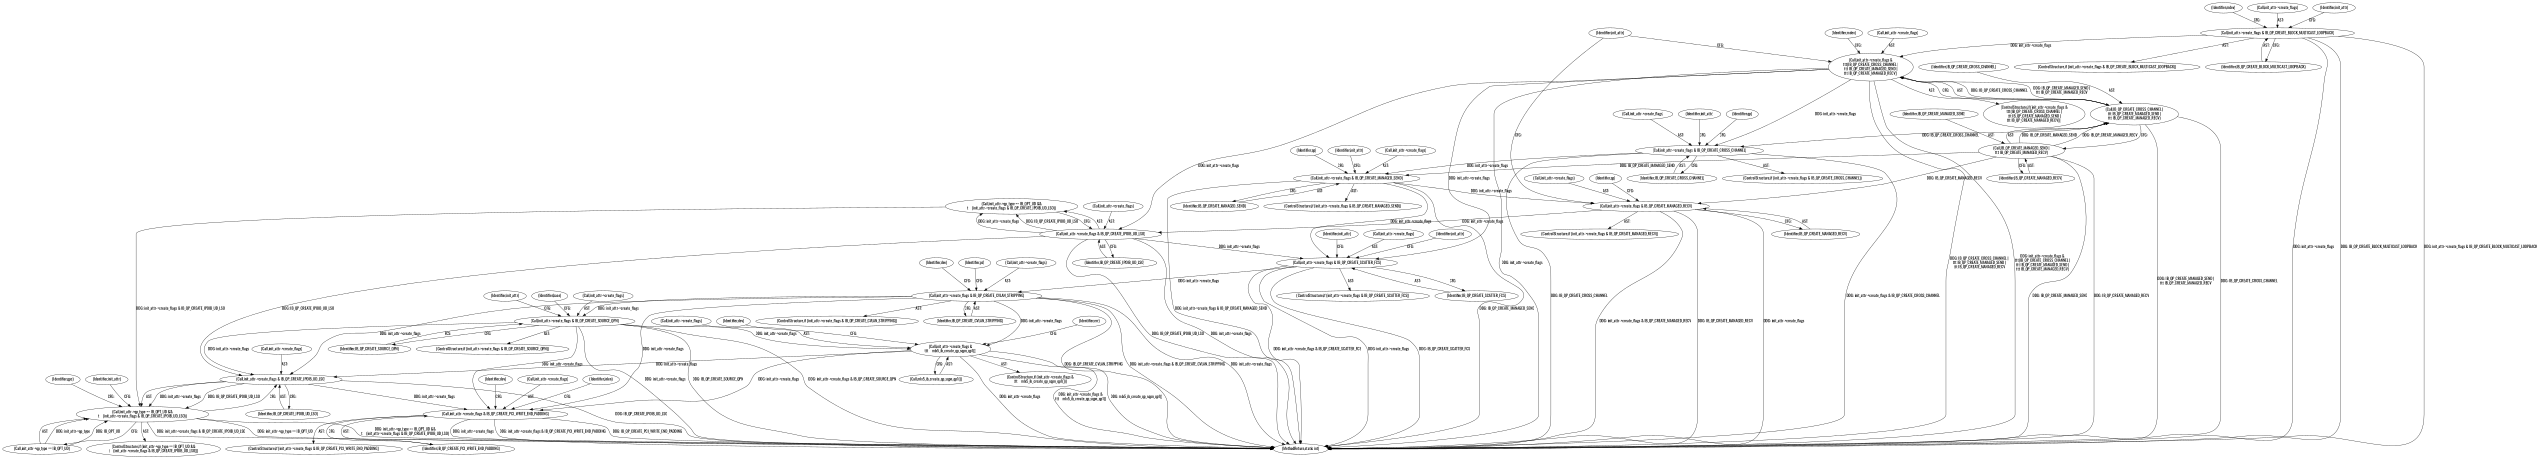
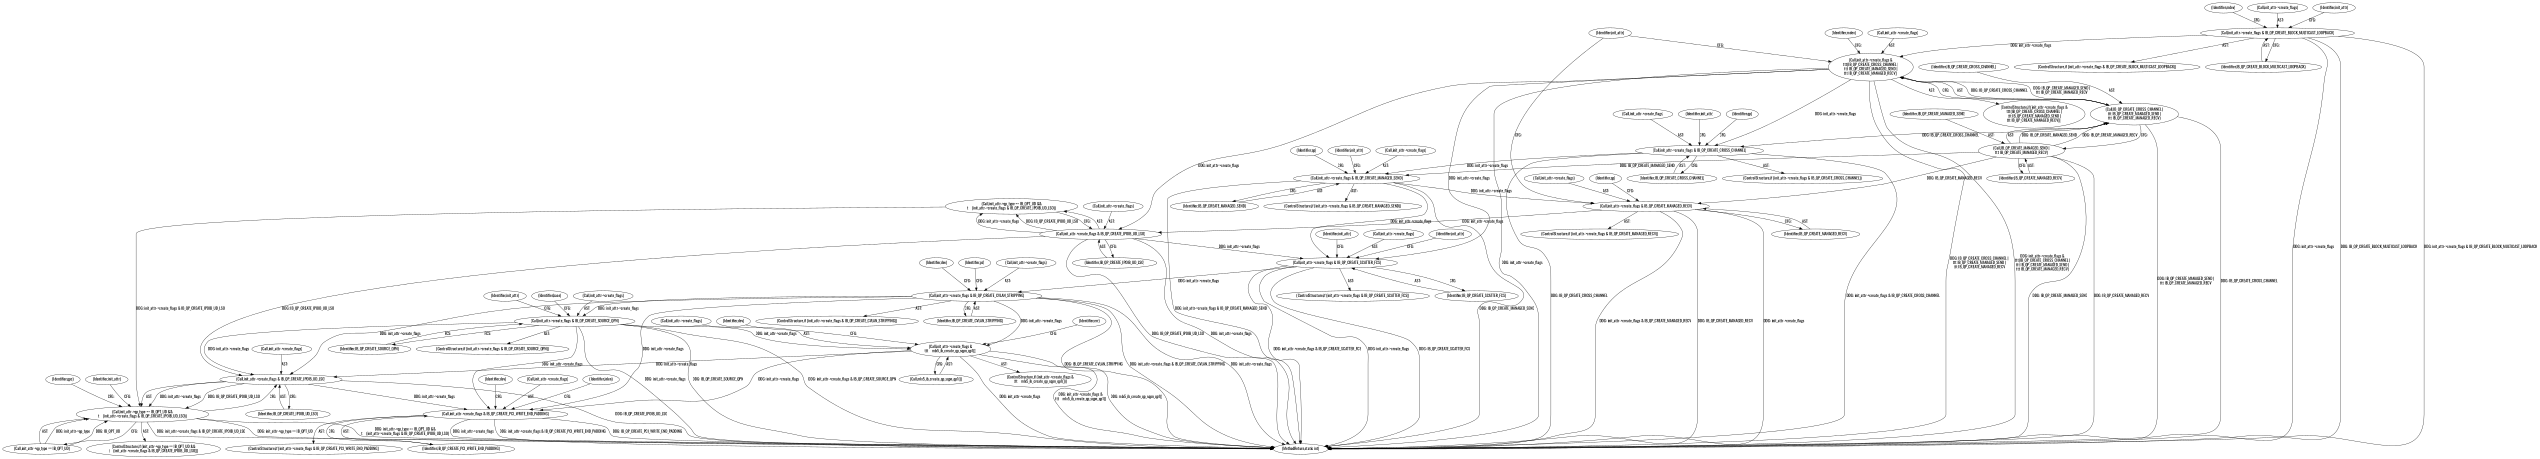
edge "(Call,init_attr->create_flags & IB_QP_CREATE_SOURCE_QPN)" -> "(Identifier,IB_QP_CREATE_SOURCE_QPN)": label "CFG: " -> "FCS: "
